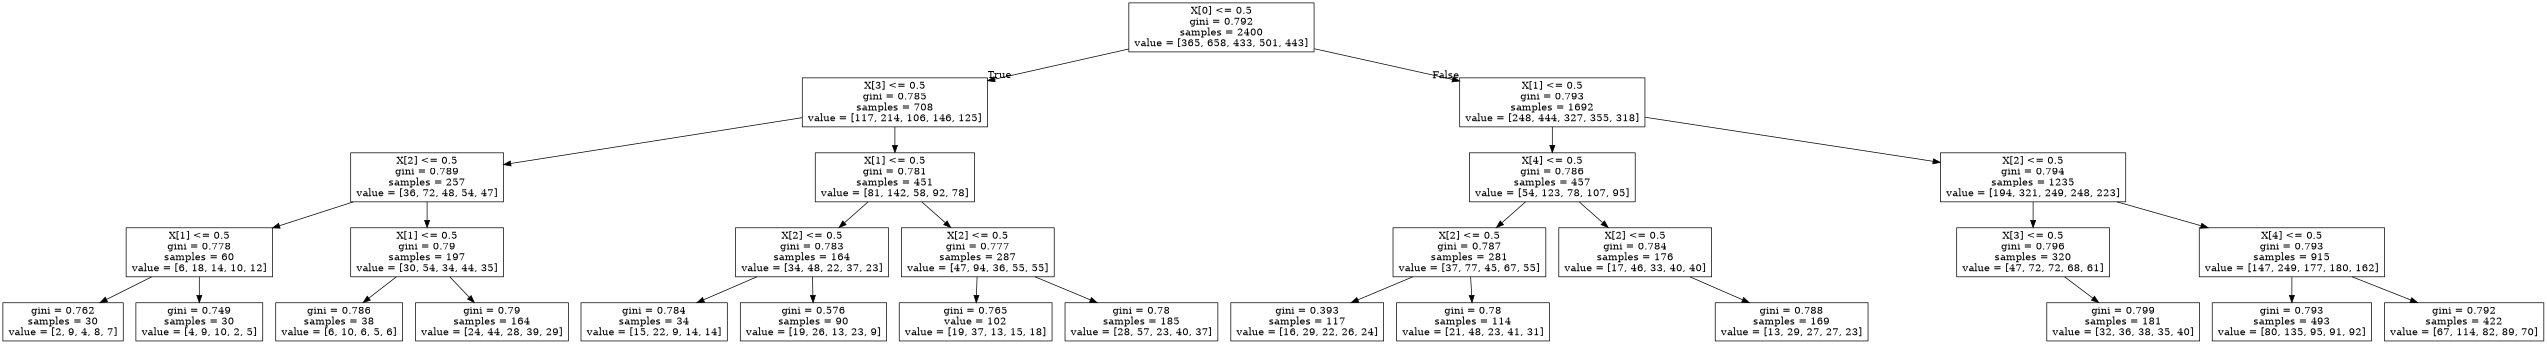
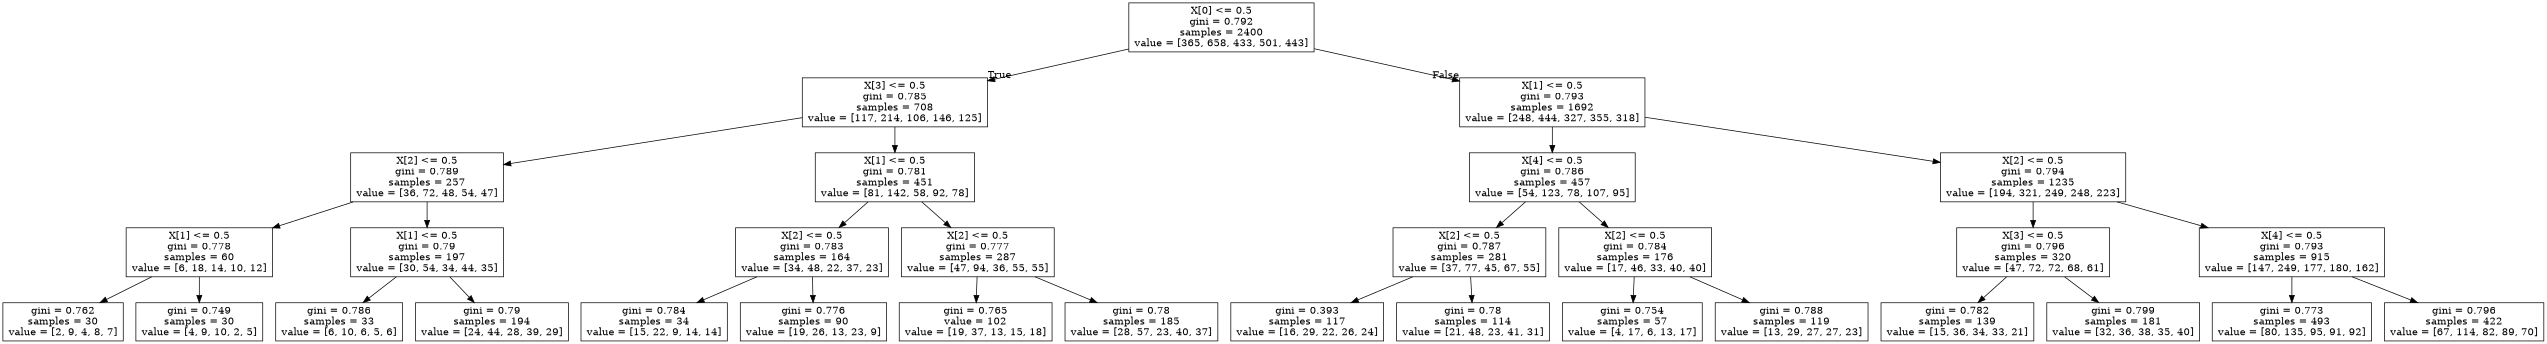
node "gini = 0.786 samples = 38 value = [6, 10, 6, 5, 6]": label "gini = 0.786 samples = 38 value = [6, 10, 6, 5, 6]" -> "gini = 0.786 samples = 33 value = [6, 10, 6, 5, 6]"
node "gini = 0.79 samples = 164 value = [24, 44, 28, 39, 29]": label "gini = 0.79 samples = 164 value = [24, 44, 28, 39, 29]" -> "gini = 0.79 samples = 194 value = [24, 44, 28, 39, 29]"
node "gini = 0.576 samples = 90 value = [19, 26, 13, 23, 9]": label "gini = 0.576 samples = 90 value = [19, 26, 13, 23, 9]" -> "gini = 0.776 samples = 90 value = [19, 26, 13, 23, 9]"
node "gini = 0.754 samples = 57 value = [4, 17, 6, 13, 17]": added
node "gini = 0.788 samples = 169 value = [13, 29, 27, 27, 23]": label "gini = 0.788 samples = 169 value = [13, 29, 27, 27, 23]" -> "gini = 0.788 samples = 119 value = [13, 29, 27, 27, 23]"
node "gini = 0.782 samples = 139 value = [15, 36, 34, 33, 21]": added
node "gini = 0.793 samples = 493 value = [80, 135, 95, 91, 92]": label "gini = 0.793 samples = 493 value = [80, 135, 95, 91, 92]" -> "gini = 0.773 samples = 493 value = [80, 135, 95, 91, 92]"
node "gini = 0.792 samples = 422 value = [67, 114, 82, 89, 70]": label "gini = 0.792 samples = 422 value = [67, 114, 82, 89, 70]" -> "gini = 0.796 samples = 422 value = [67, 114, 82, 89, 70]"
